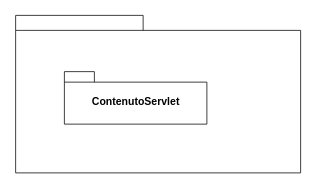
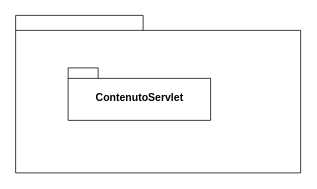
node "ContenutoServlet": moved (135, 98) -> (139, 94)
